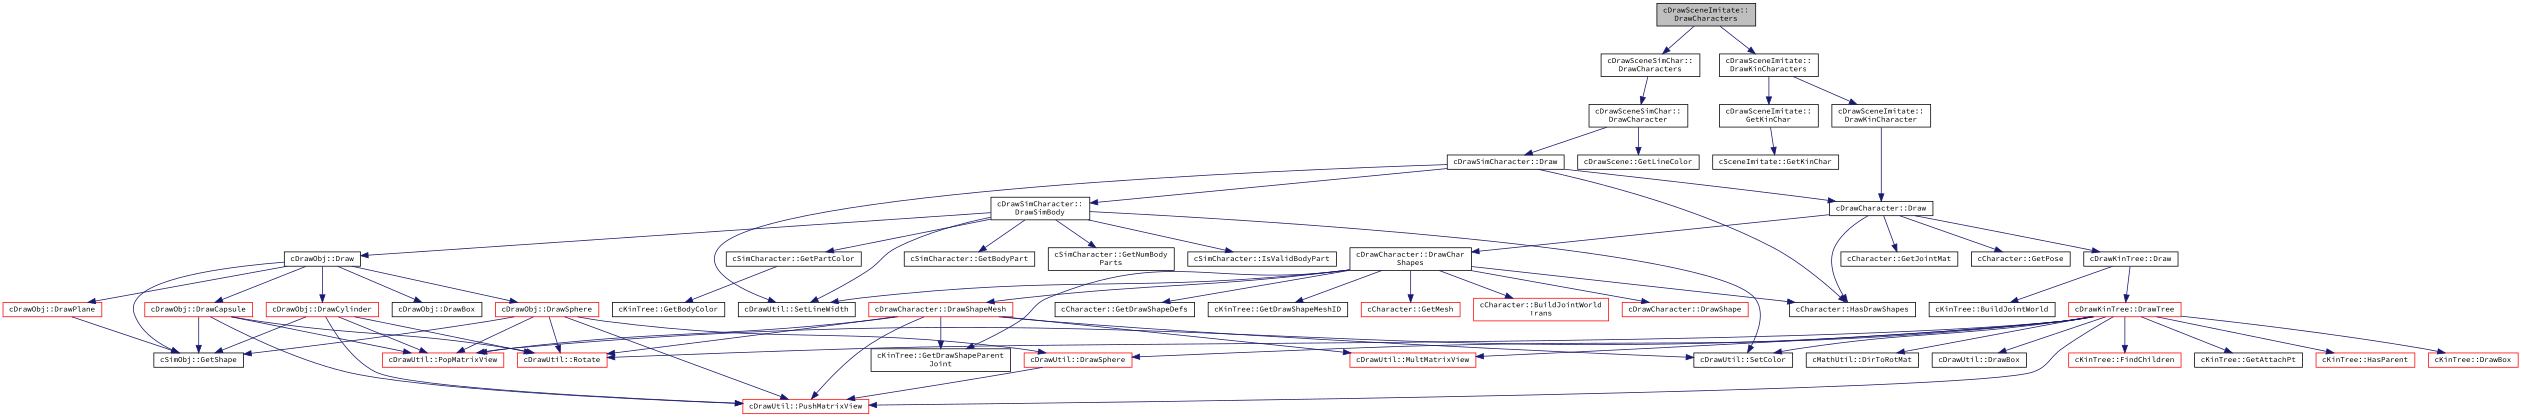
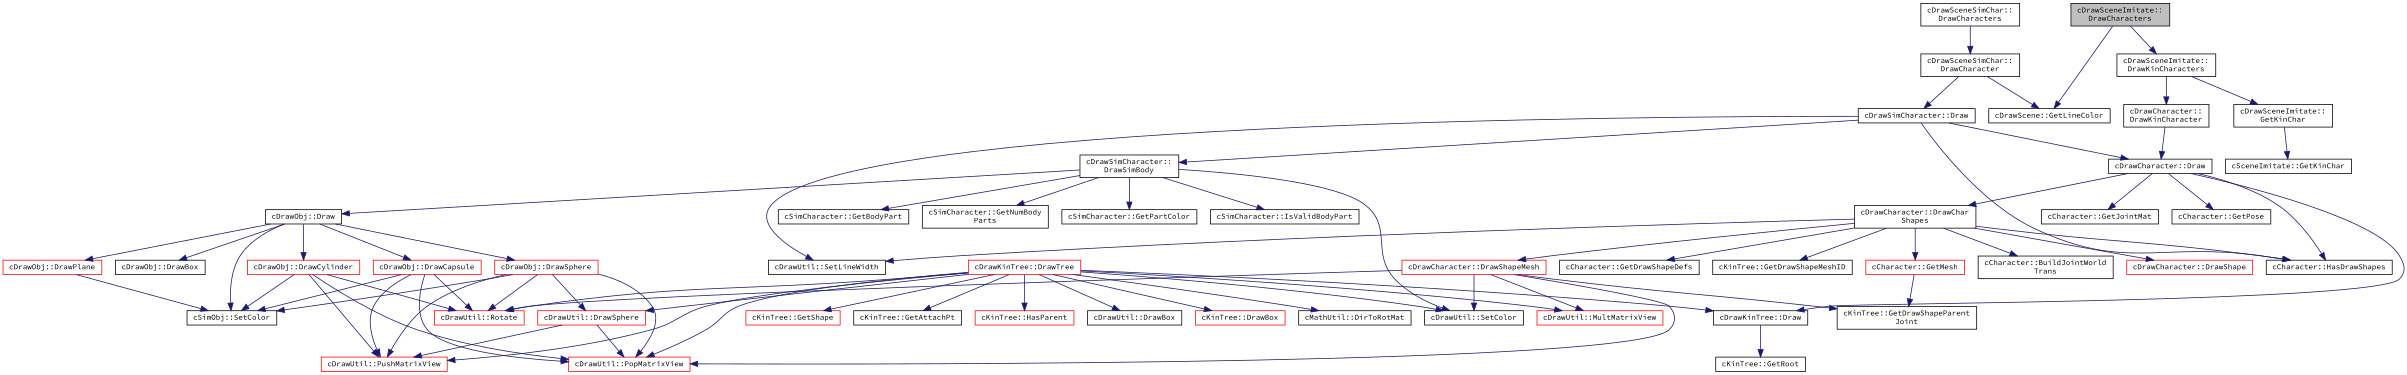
edge "cDrawSceneImitate:: DrawCharacters" -> "cDrawSceneSimChar:: DrawCharacters": now "cDrawSceneImitate:: DrawCharacters" -> "cDrawScene::GetLineColor"
node "cDrawSceneImitate:: DrawKinCharacter": label "cDrawSceneImitate:: DrawKinCharacter" -> "cDrawCharacter:: DrawKinCharacter"
edge "cDrawSimCharacter:: DrawSimBody" -> "cDrawUtil::SetLineWidth": removed
edge "cDrawCharacter::DrawChar Shapes" -> "cKinTree::GetDrawShapeParent Joint": now "cCharacter::GetMesh" -> "cKinTree::GetDrawShapeParent Joint"
edge "cDrawKinTree::Draw" -> "cDrawKinTree::DrawTree": reversed
node "cKinTree::GetBodyColor": removed
node "cCharacter::BuildJointWorld Trans": color red -> black
node "cKinTree::BuildJointWorld": label "cKinTree::BuildJointWorld" -> "cKinTree::GetRoot"
edge "cDrawUtil::DrawSphere" -> "cDrawUtil::PopMatrixView": added
edge "cDrawCharacter::DrawShapeMesh" -> "cDrawUtil::PushMatrixView": removed
node "cSimObj::GetShape": label "cSimObj::GetShape" -> "cSimObj::SetColor"
node "cKinTree::FindChildren": label "cKinTree::FindChildren" -> "cKinTree::GetShape"
